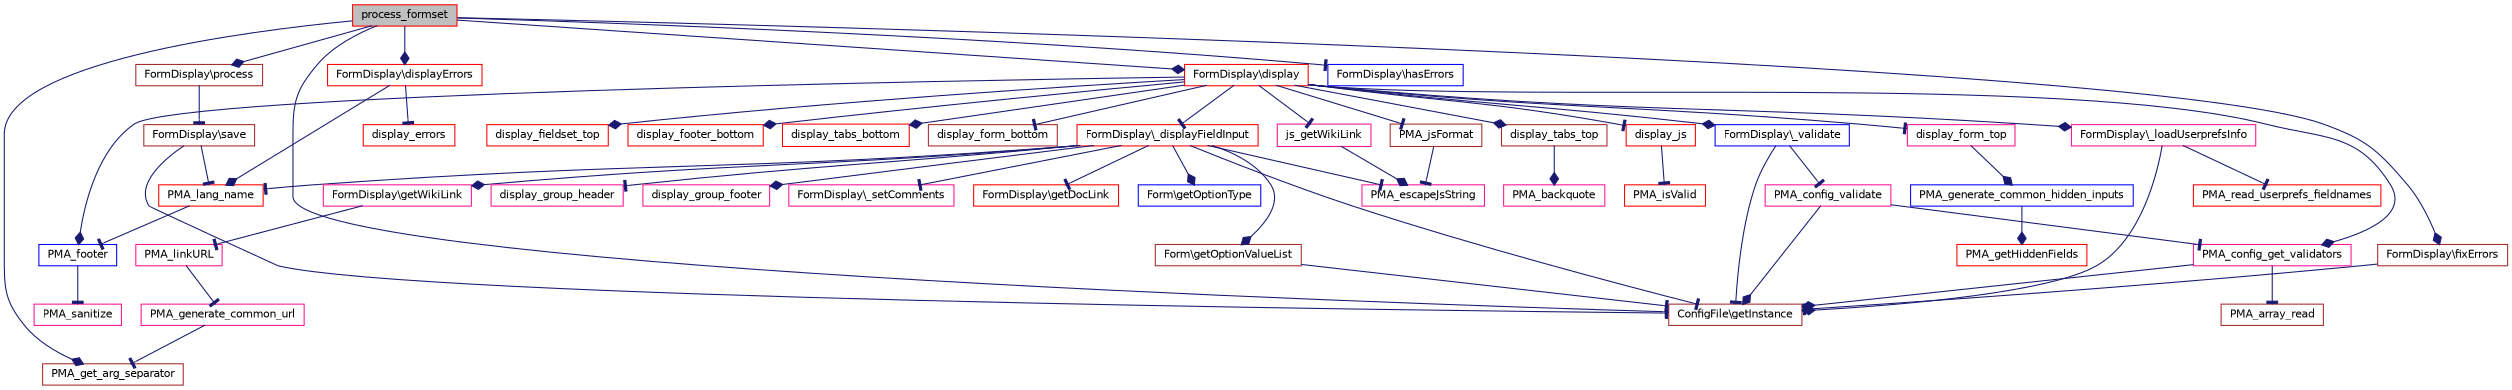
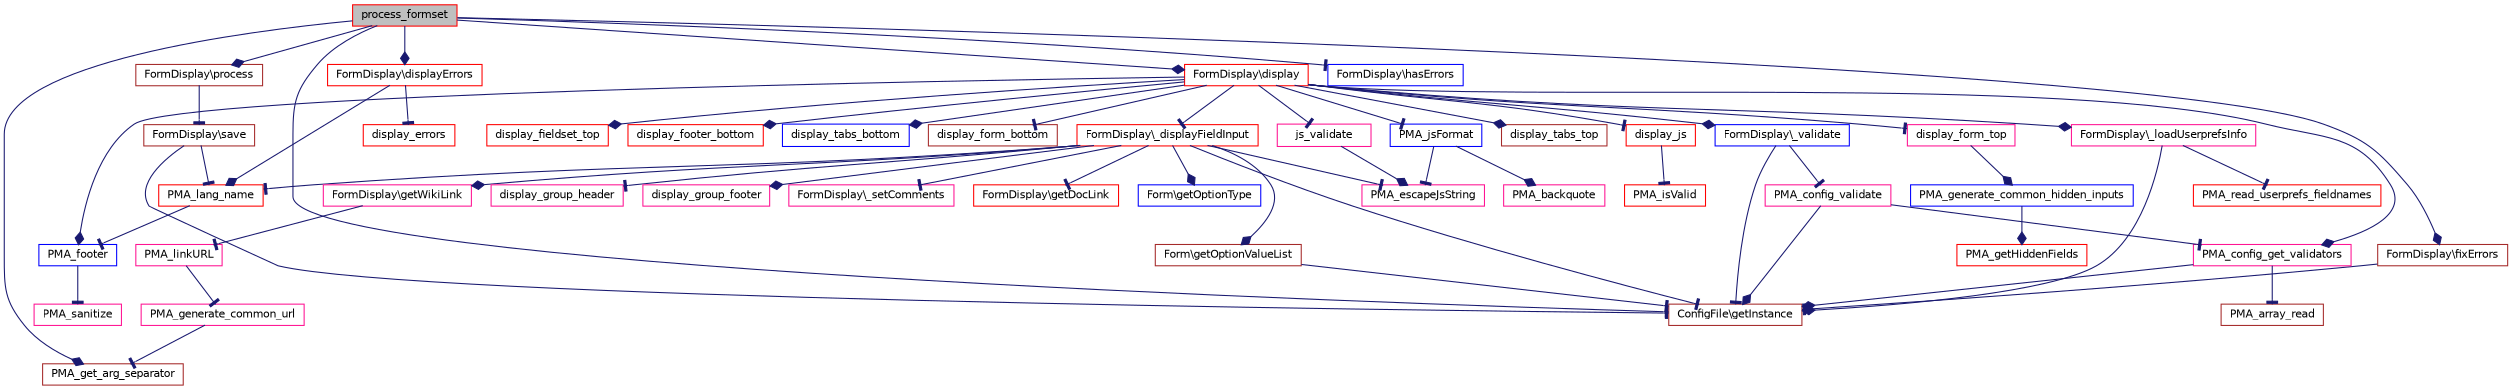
node "display_tabs_bottom": color red -> blue
node "js_getWikiLink": label "js_getWikiLink" -> "js_validate"
node "PMA_jsFormat": color brown -> blue
edge "display_tabs_top" -> "PMA_backquote": now "PMA_jsFormat" -> "PMA_backquote"
